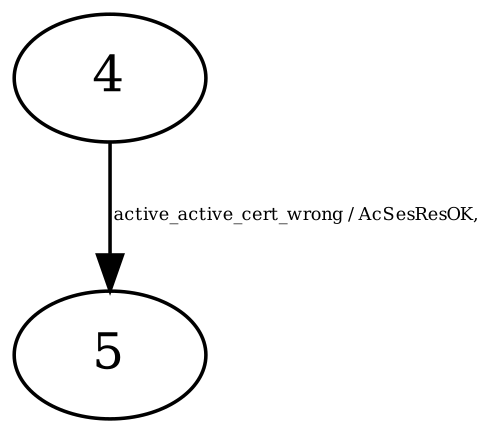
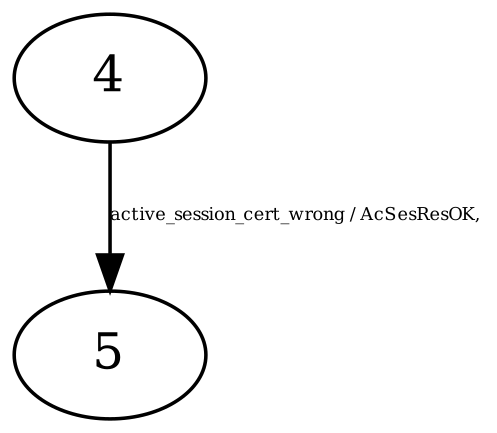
edge "4" -> "5": label "active_active_cert_wrong / AcSesResOK," -> "active_session_cert_wrong / AcSesResOK,"
